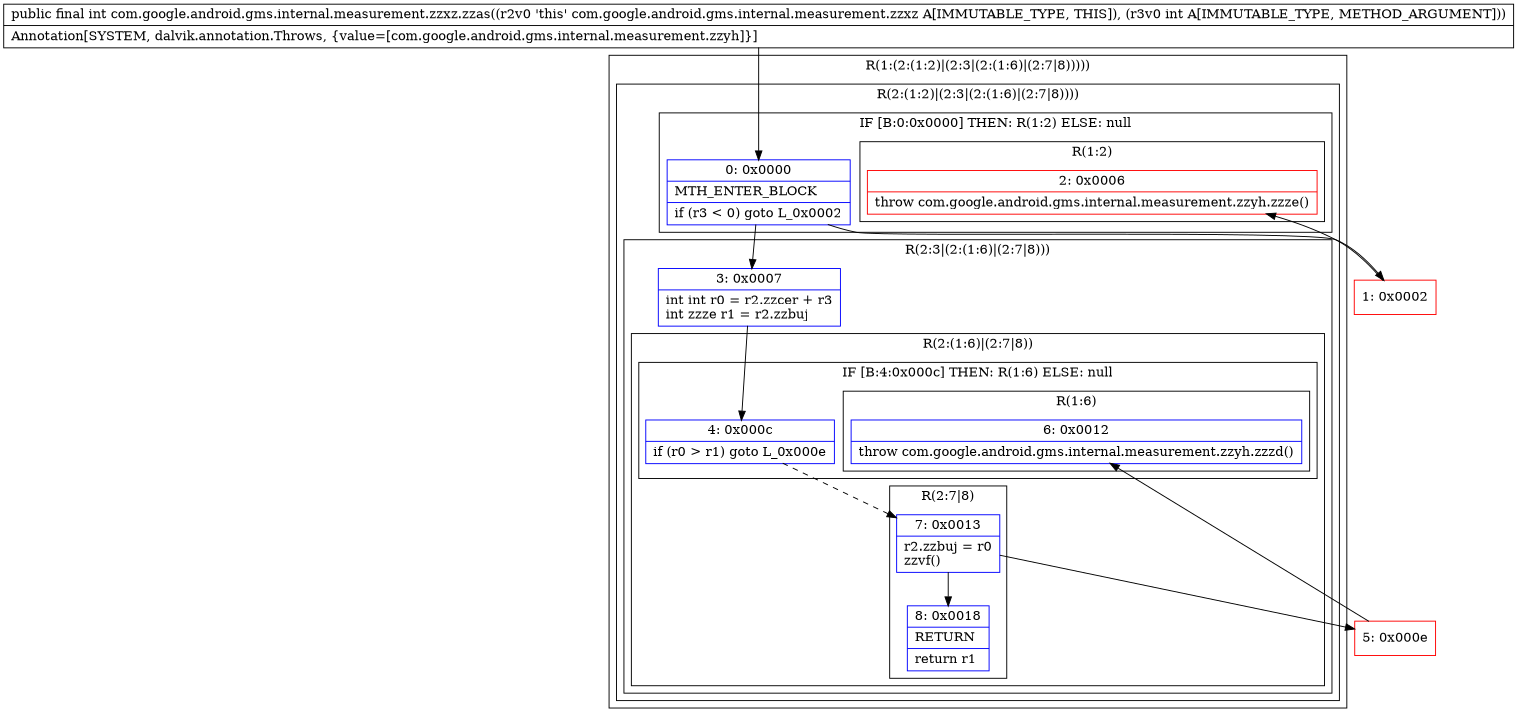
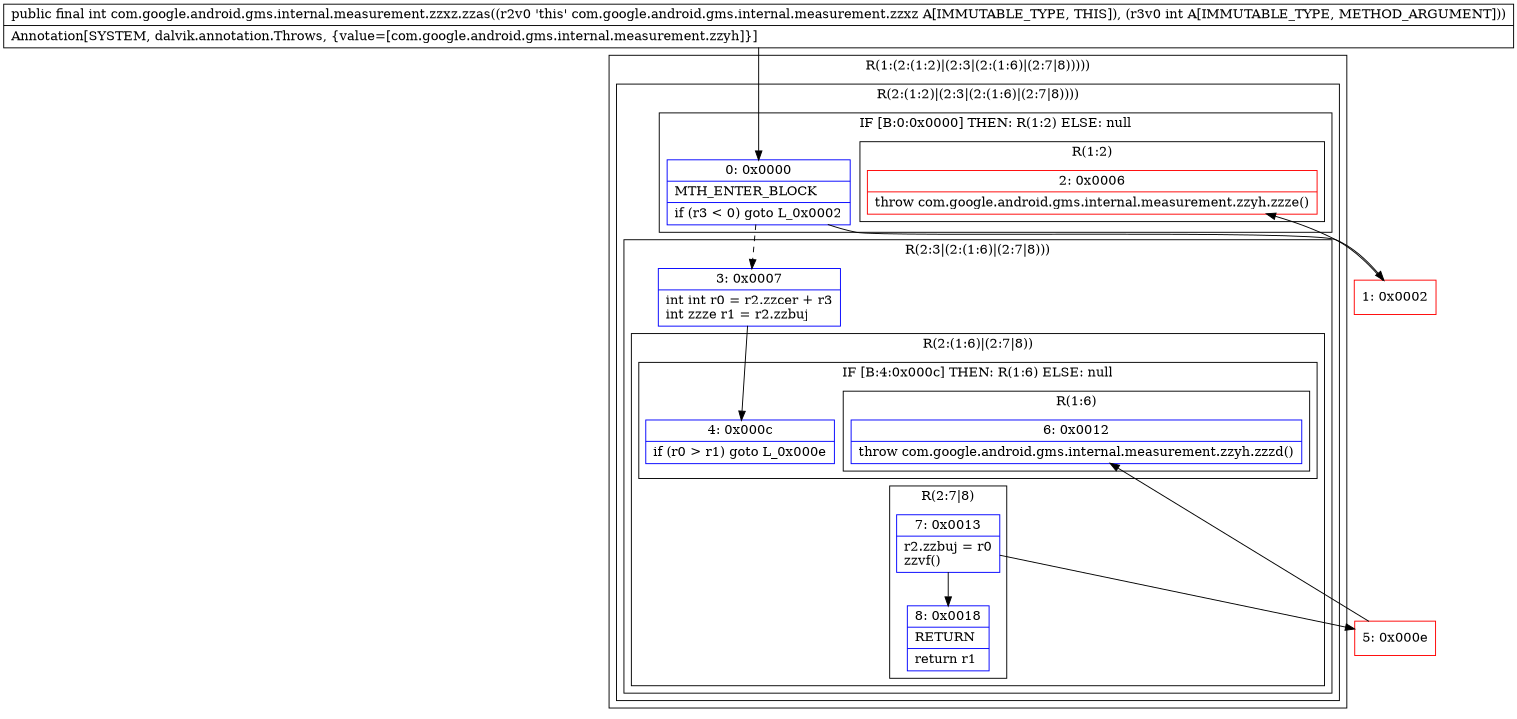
edge "0: 0x0000" -> "3: 0x0007": style solid -> dashed
edge "4: 0x000c" -> "7: 0x0013": removed
